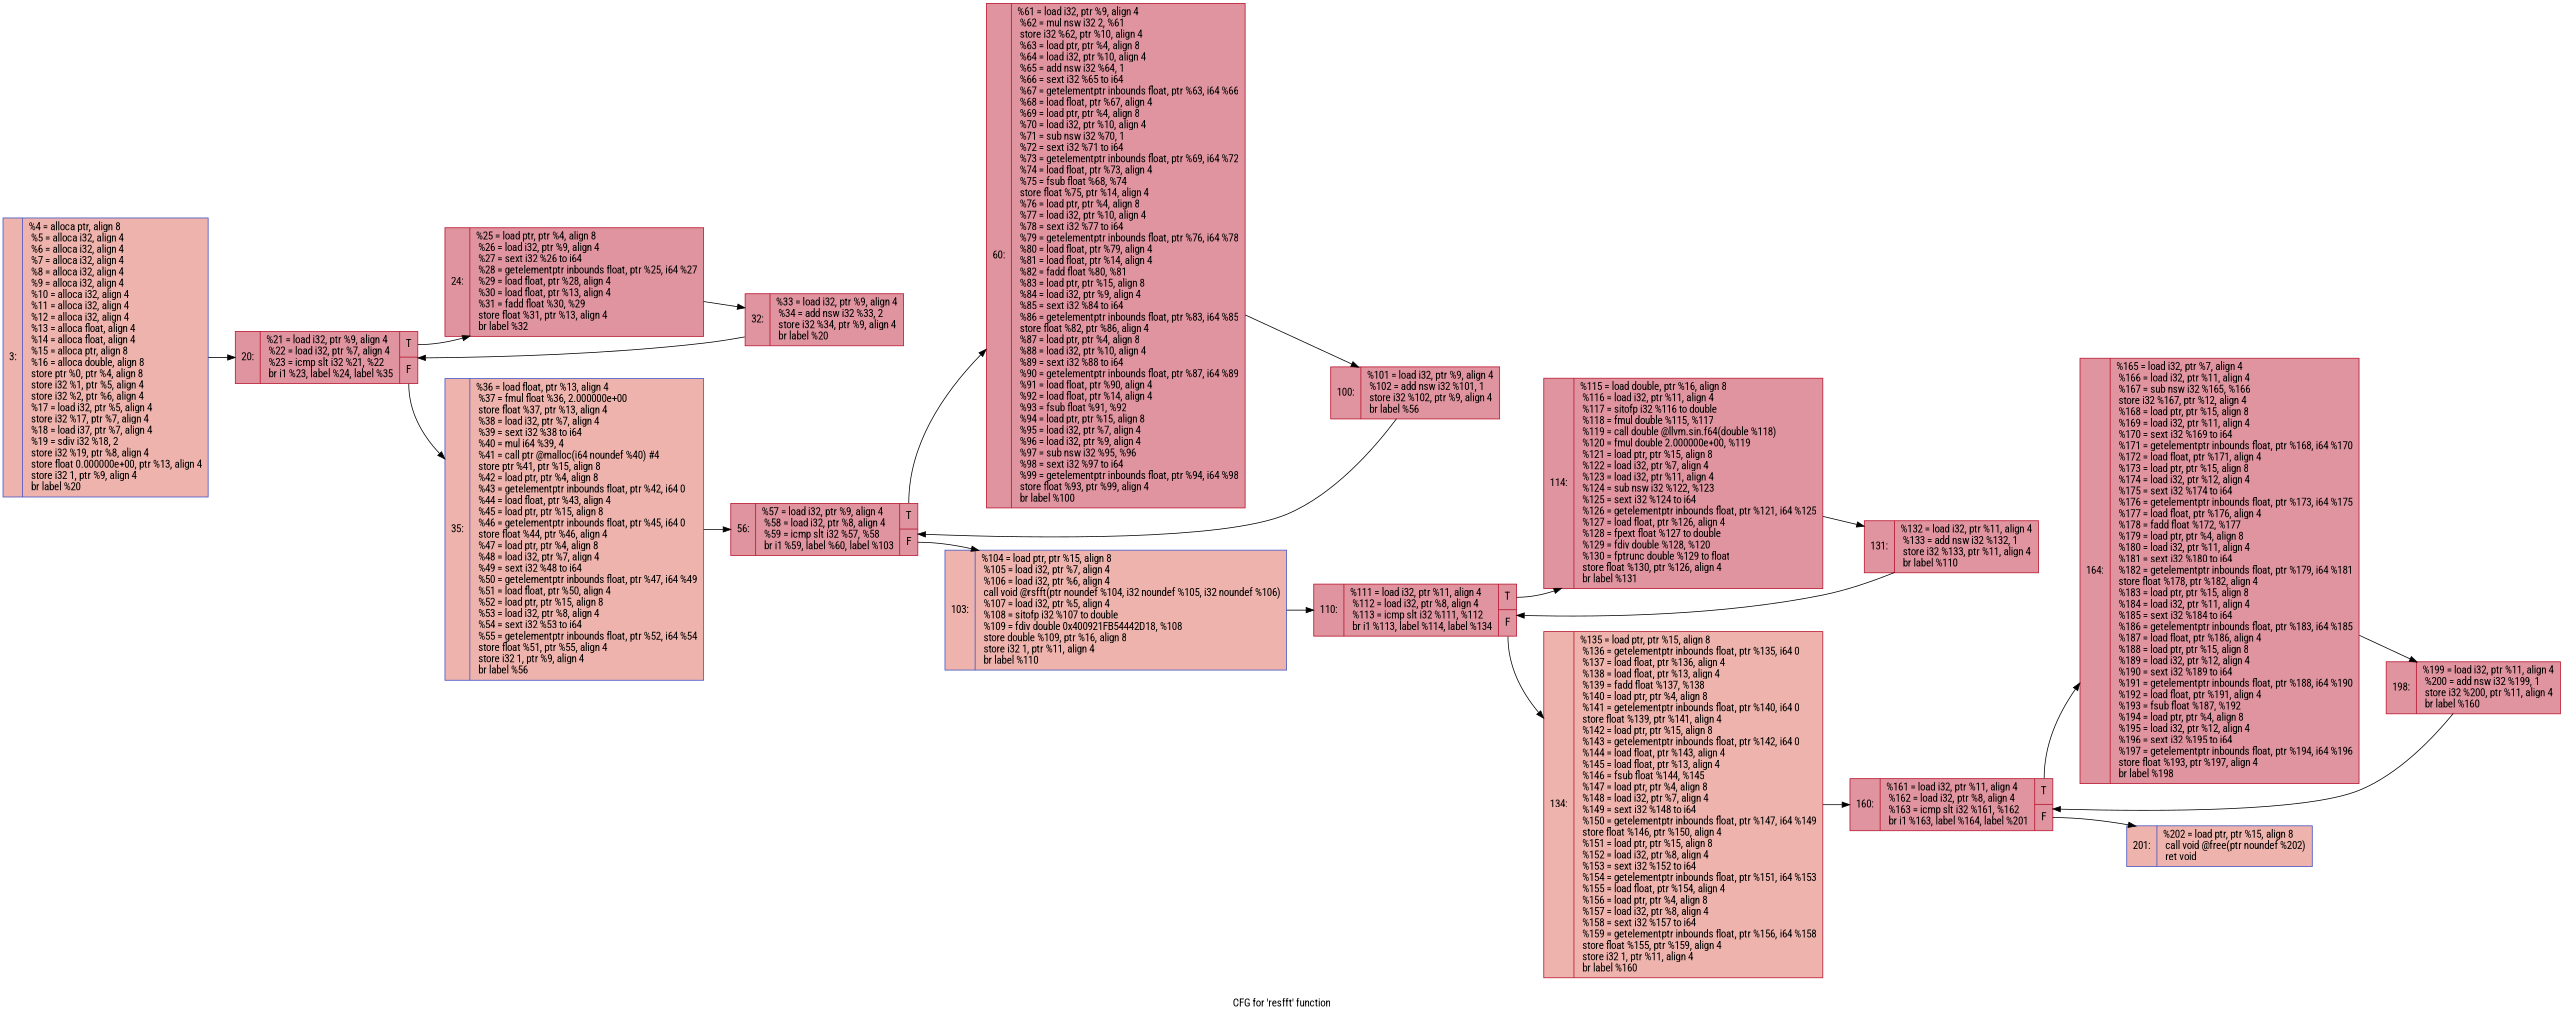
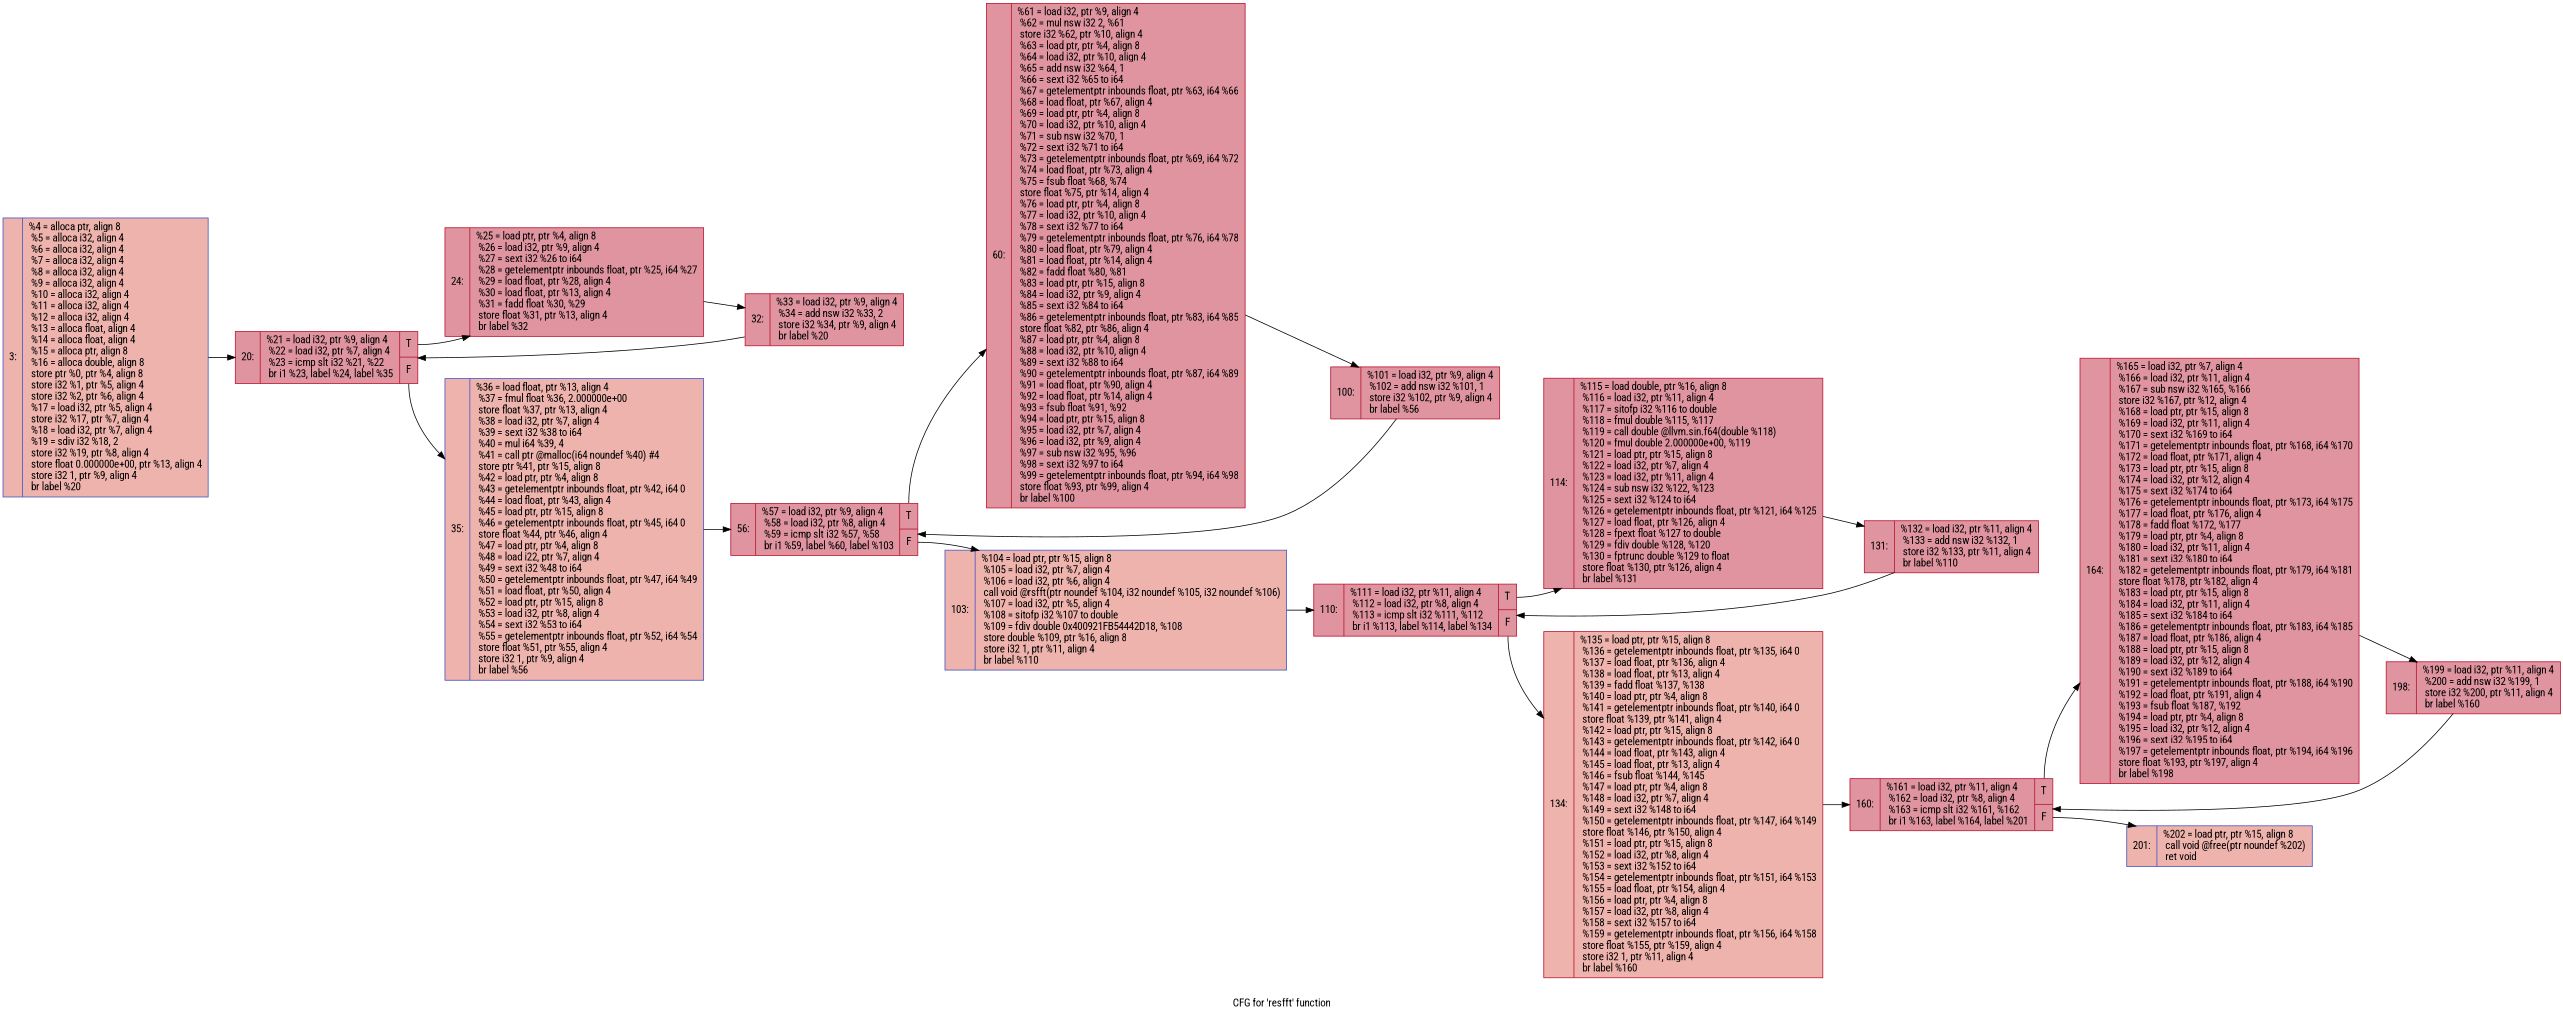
node "3:": text "%18 = load i37, ptr %7, align 4" -> "%18 = load i32, ptr %7, align 4"
node "35:": text "%48 = load i32, ptr %7, align 4" -> "%48 = load i22, ptr %7, align 4"
